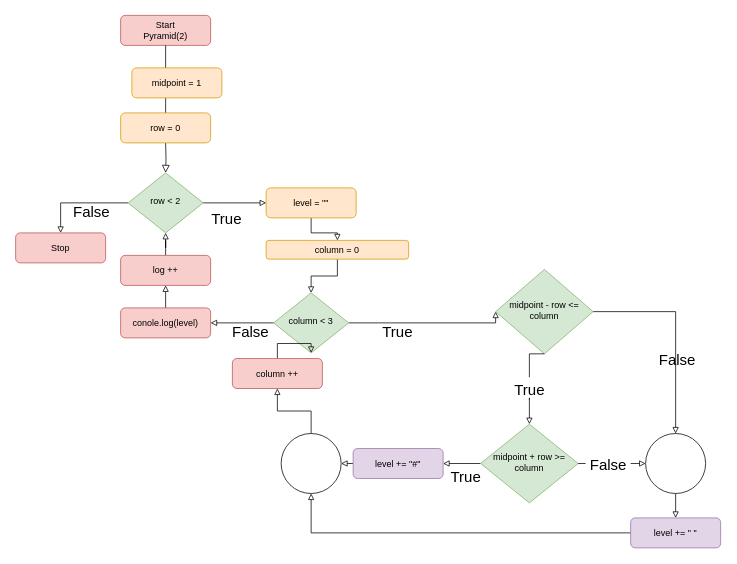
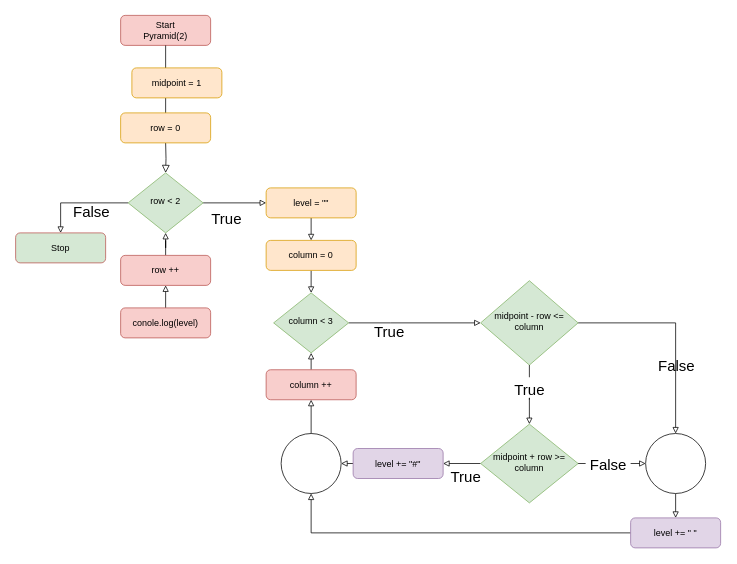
node "Stop": fillcolor #f8cecc -> #d5e8d4
node "column = 0": size 143x19 -> 90x30
node "log ++": label "log ++" -> "row ++"
node "midpoint - row <= column": moved (544, 312) -> (529, 323)
edge "column < 3" -> "conole.log(level)": removed, label "False"
node "column ++": moved (277, 374) -> (311, 385)
